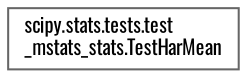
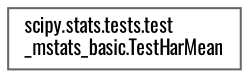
node "scipy.stats.tests.test _mstats_stats.TestHarMean": label "scipy.stats.tests.test _mstats_stats.TestHarMean" -> "scipy.stats.tests.test _mstats_basic.TestHarMean"
